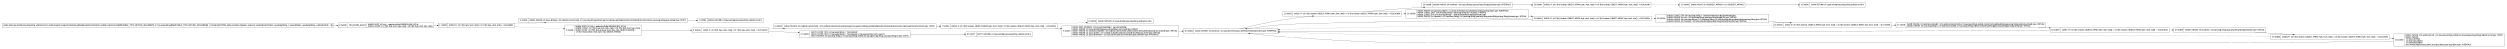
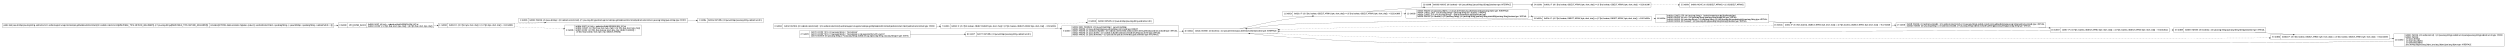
node "26: 0x006f": removed
node "5: 0x0010": removed
edge "20: 0x005d" -> "10: 0x002a": reversed
